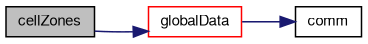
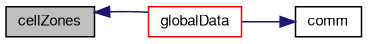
edge "cellZones" -> "globalData": reversed
